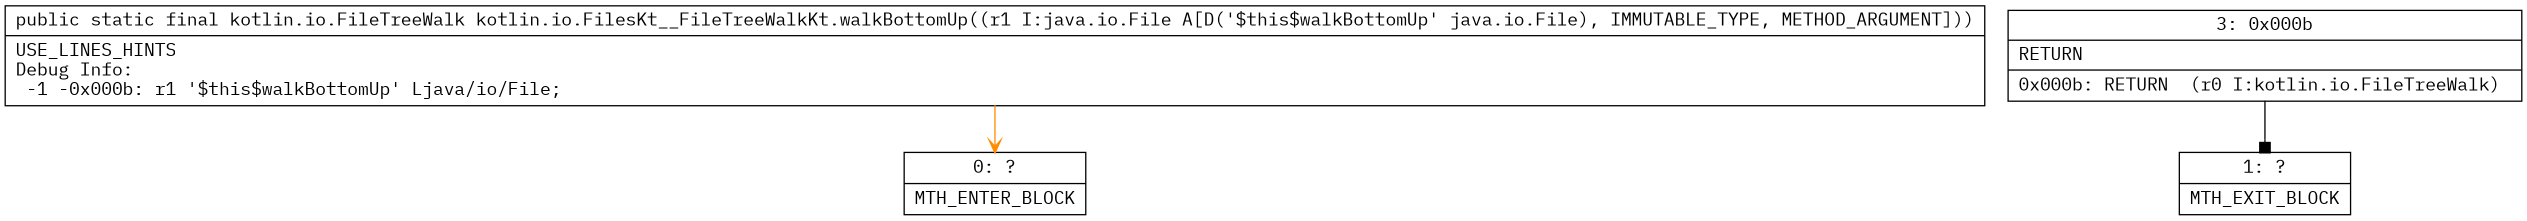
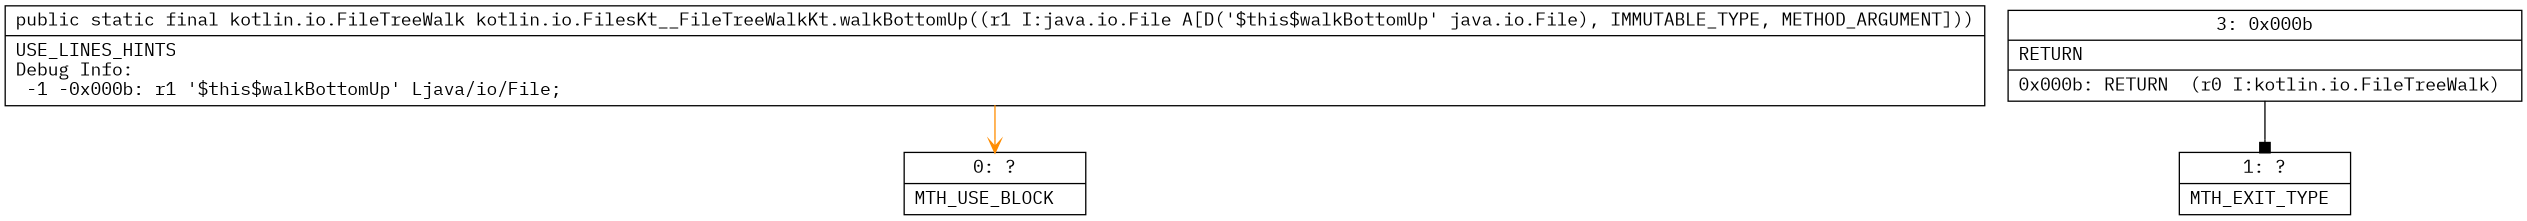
node "0: ?": text "MTH_ENTER_BLOCK" -> "MTH_USE_BLOCK"
node "1: ?": text "MTH_EXIT_BLOCK" -> "MTH_EXIT_TYPE"
